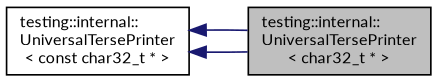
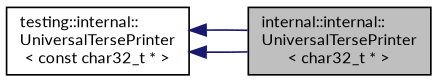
node "testing::internal:: UniversalTersePrinter < char32_t * >": label "testing::internal:: UniversalTersePrinter < char32_t * >" -> "internal::internal:: UniversalTersePrinter < char32_t * >"
